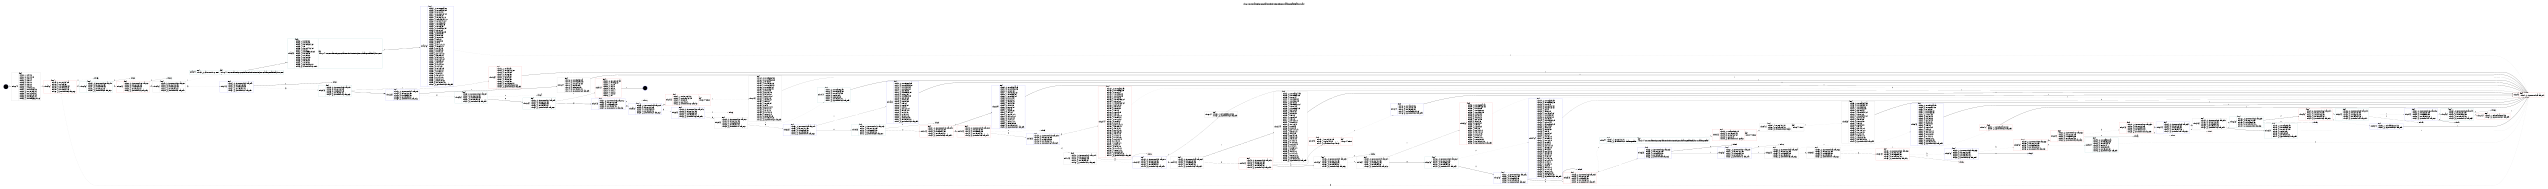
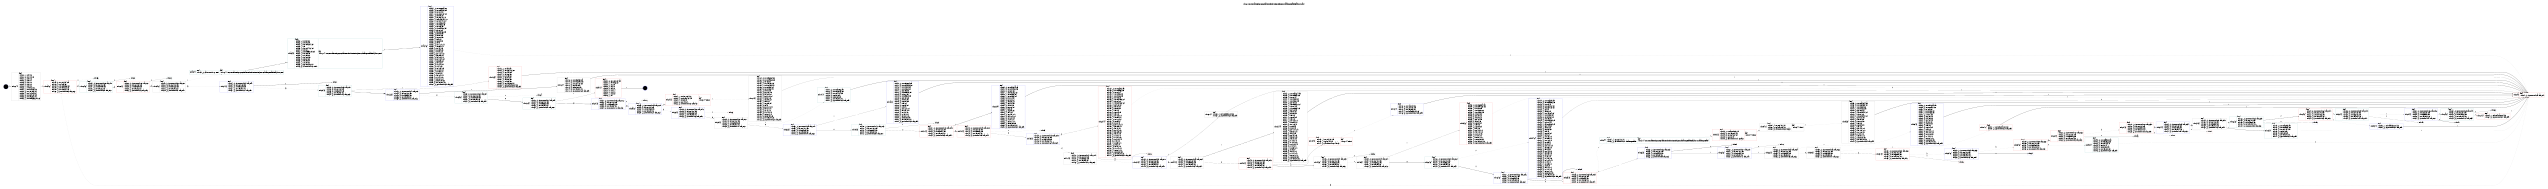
edge "0x4012c9 [25]" -> "0x4012e2 [25]": reversed
